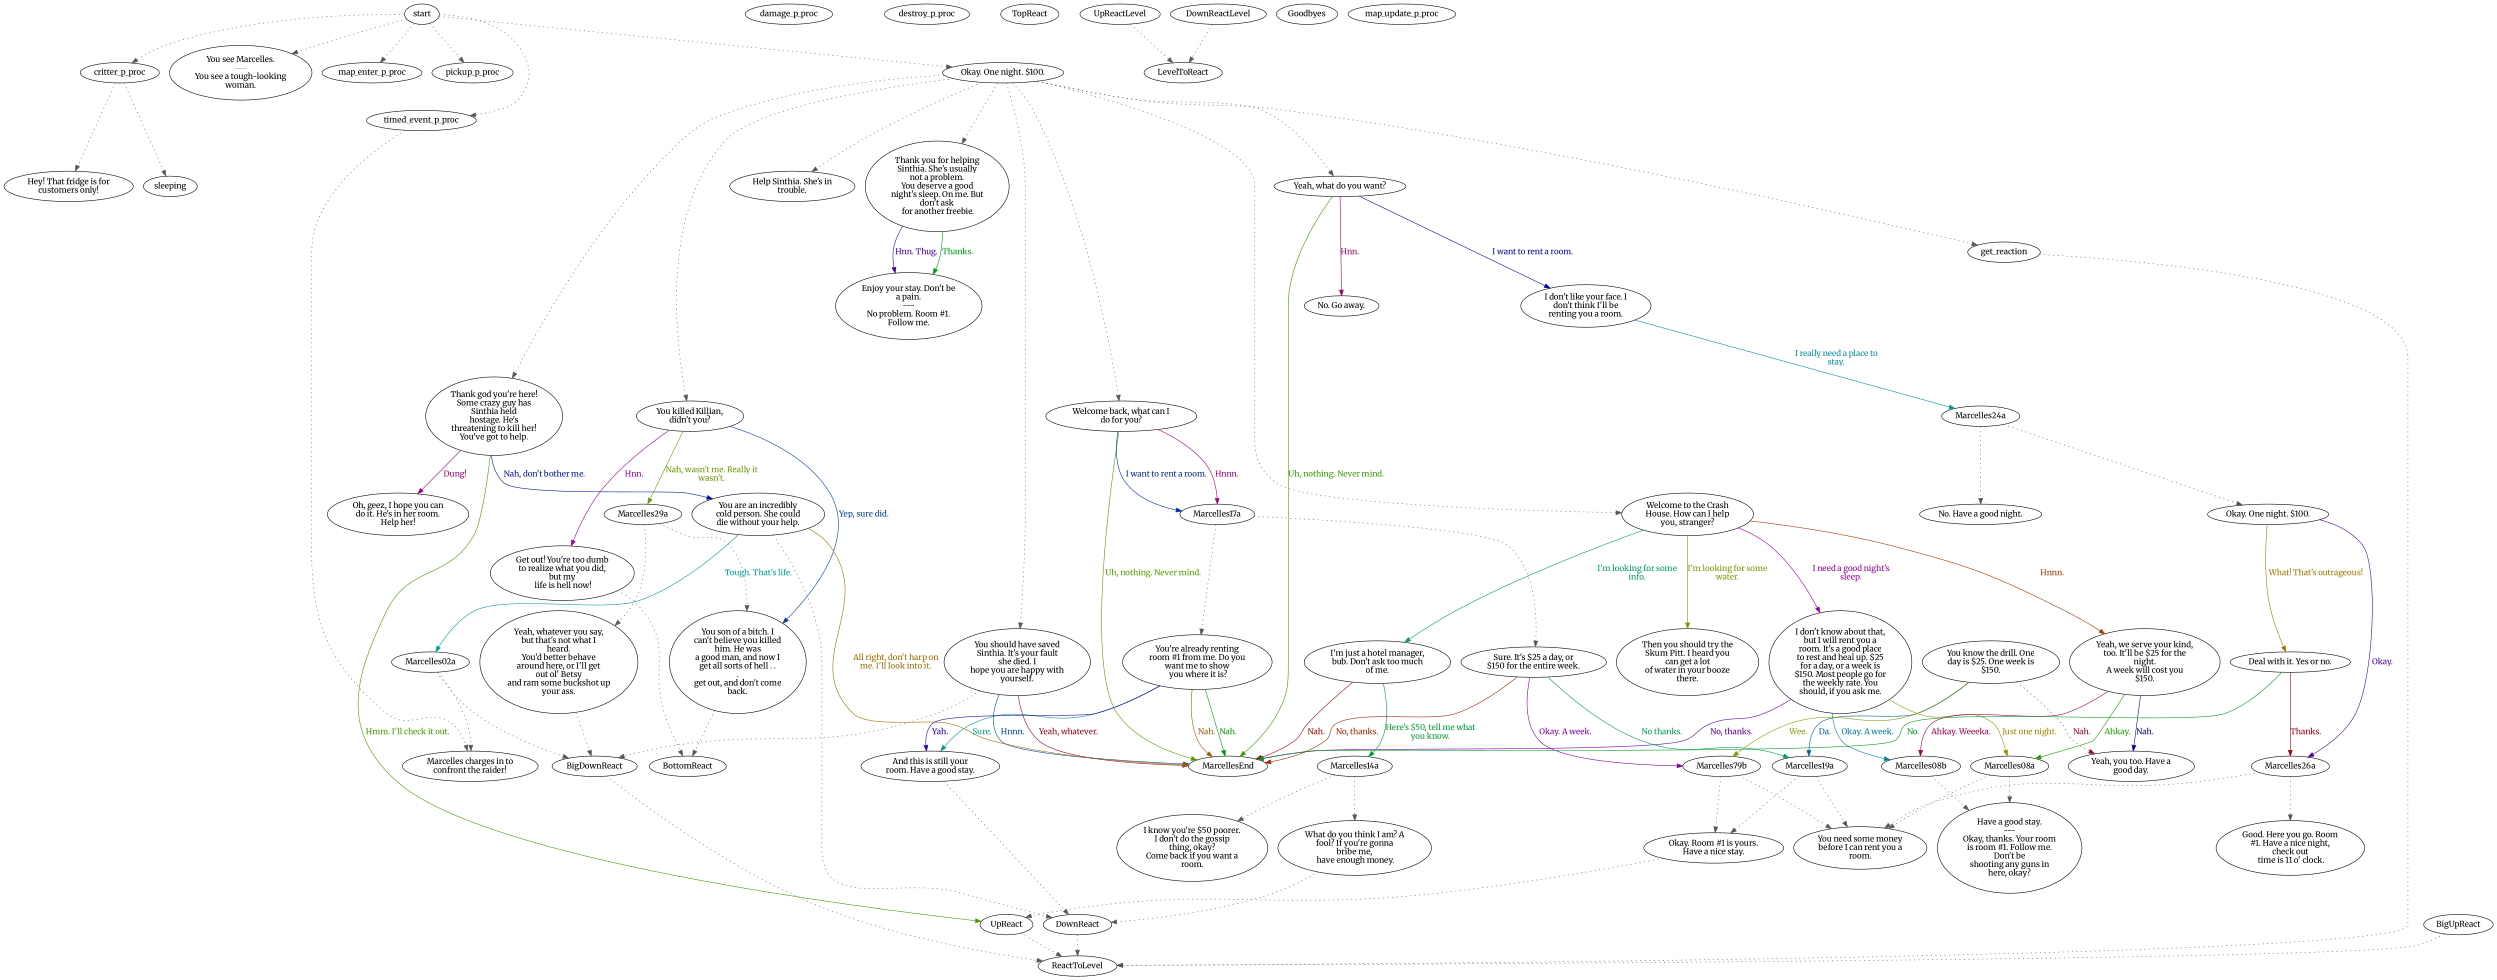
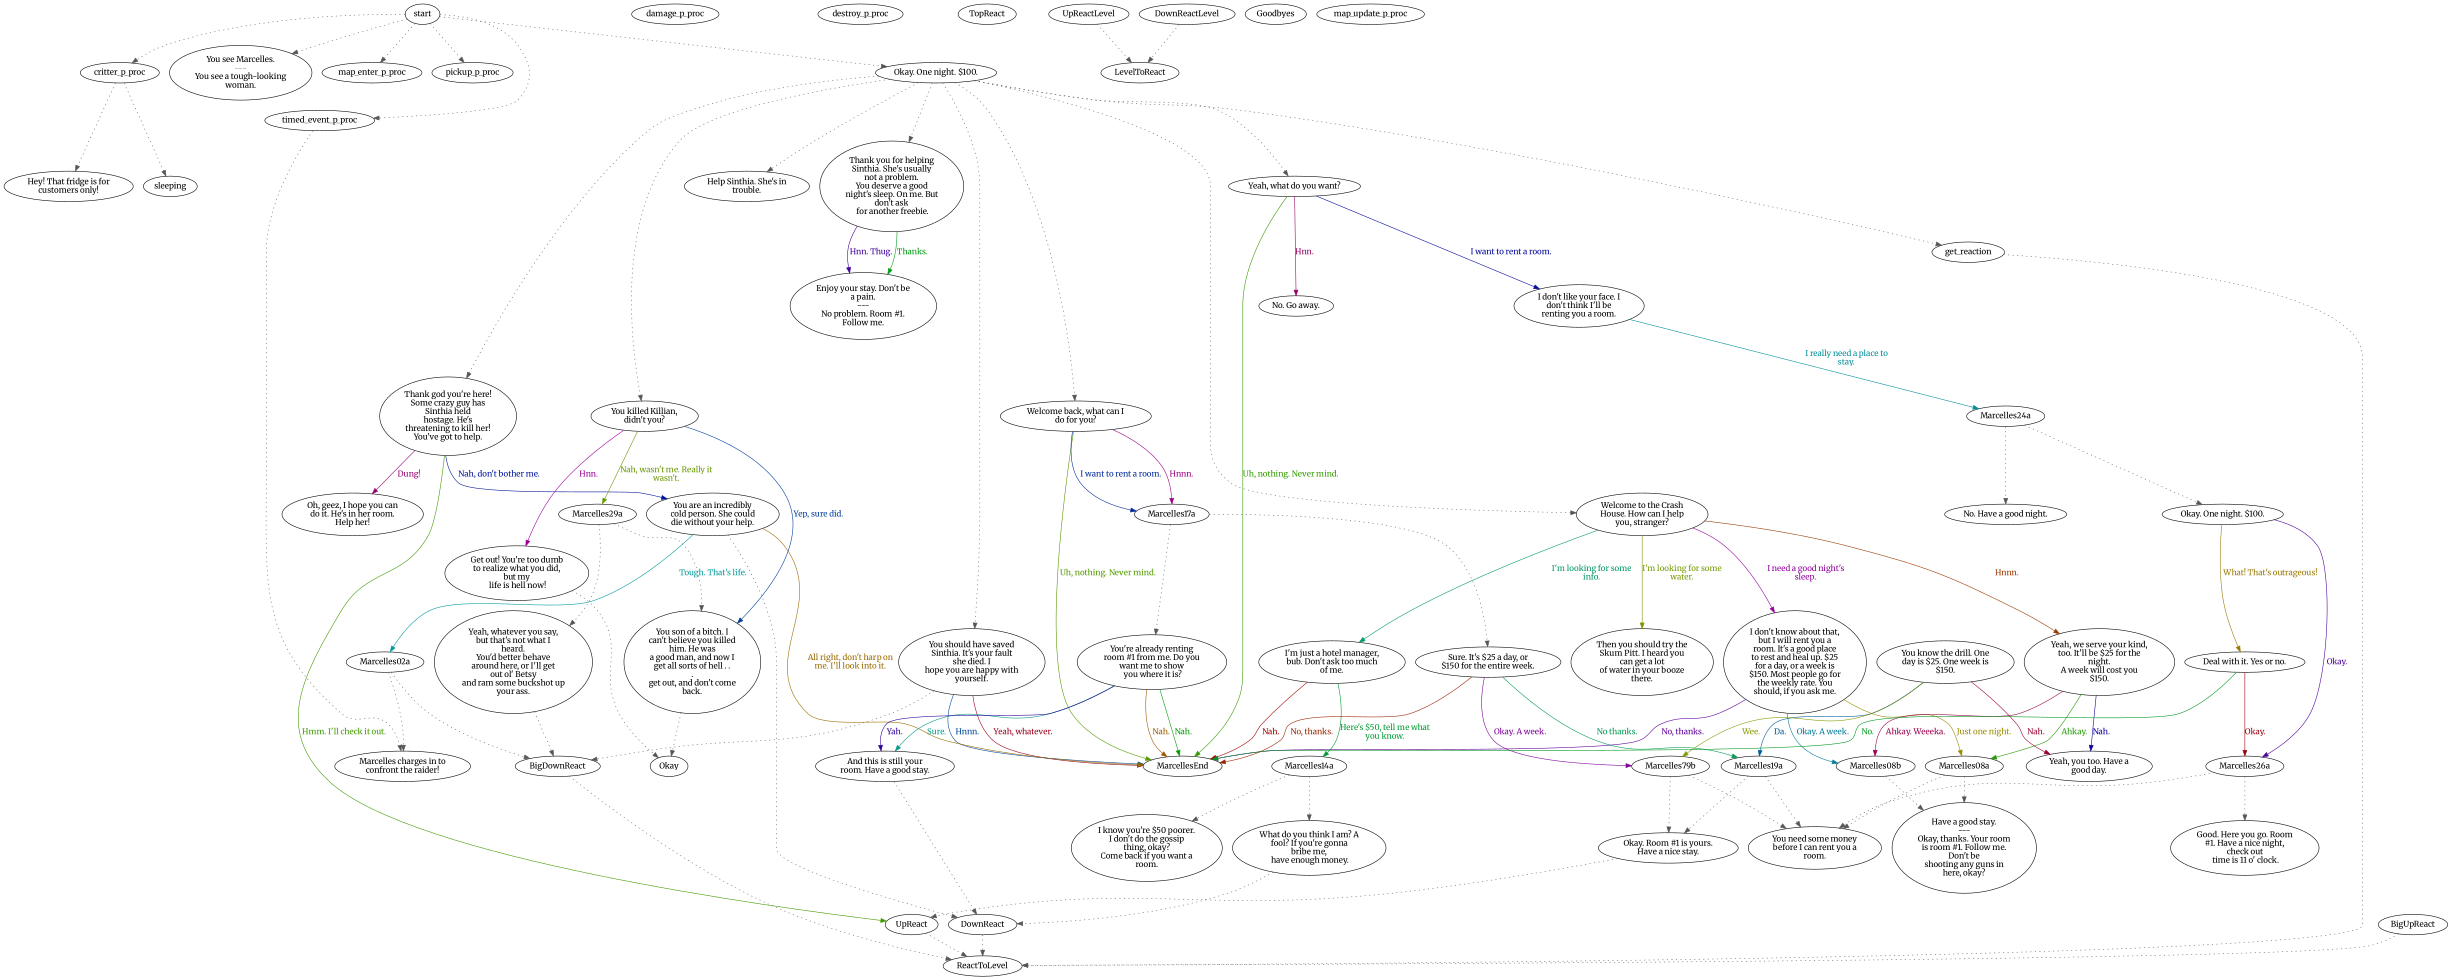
edge "You know the drill. One day is $25. One week is $150." -> "Yeah, you too. Have a good day.": style dotted -> solid
edge "Deal with it. Yes or no." -> "Marcelles26a": label "Thanks." -> "Okay."
node "BottomReact": label "BottomReact" -> "Okay"
